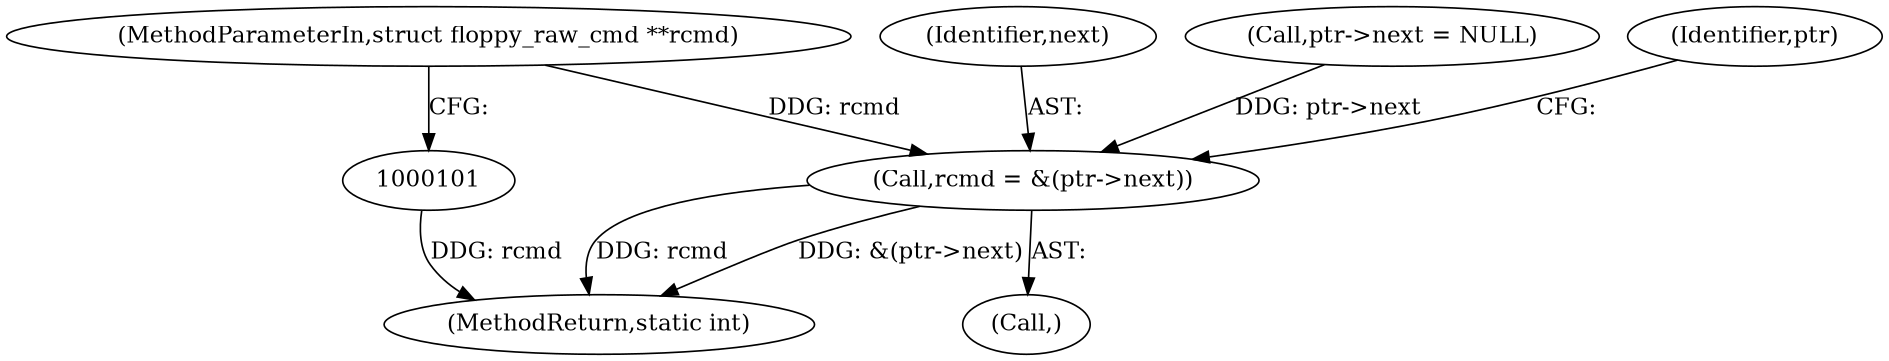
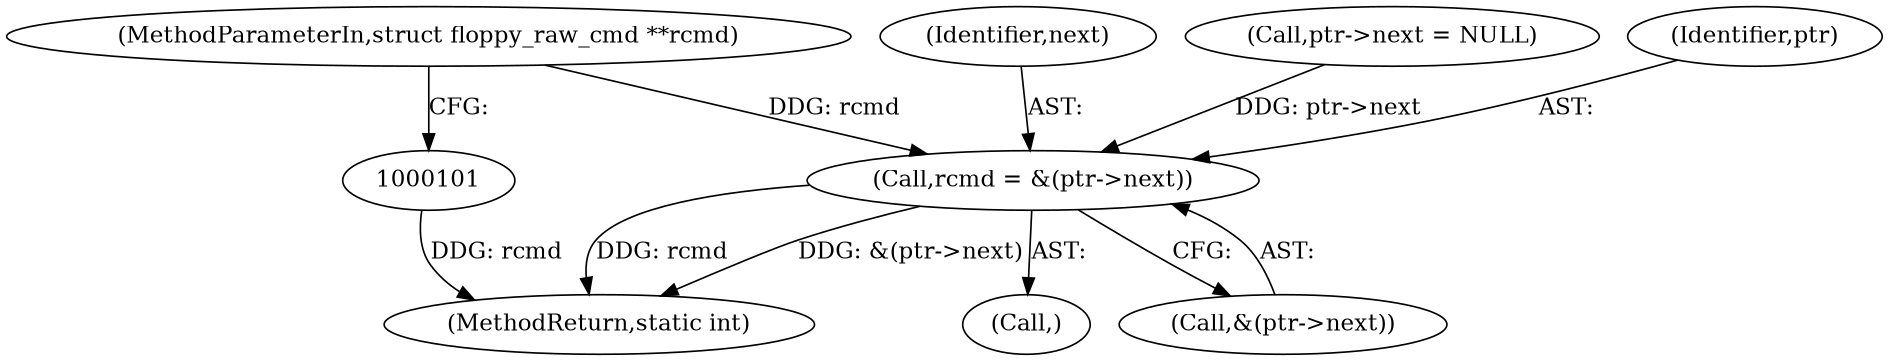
edge "(Identifier,ptr)" -> "(Call,rcmd = &(ptr->next))": label "CFG: " -> "AST: "
node "(Call,&(ptr->next))": added
